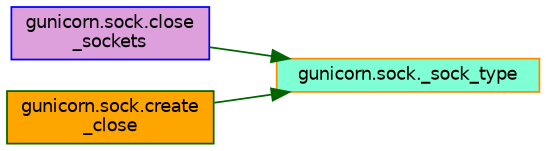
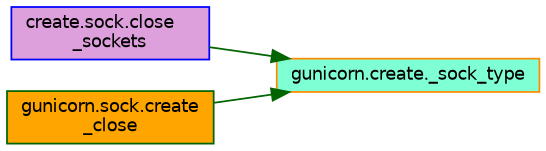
node "gunicorn.sock.close _sockets": label "gunicorn.sock.close _sockets" -> "create.sock.close _sockets"
node "gunicorn.sock._sock_type": label "gunicorn.sock._sock_type" -> "gunicorn.create._sock_type"
